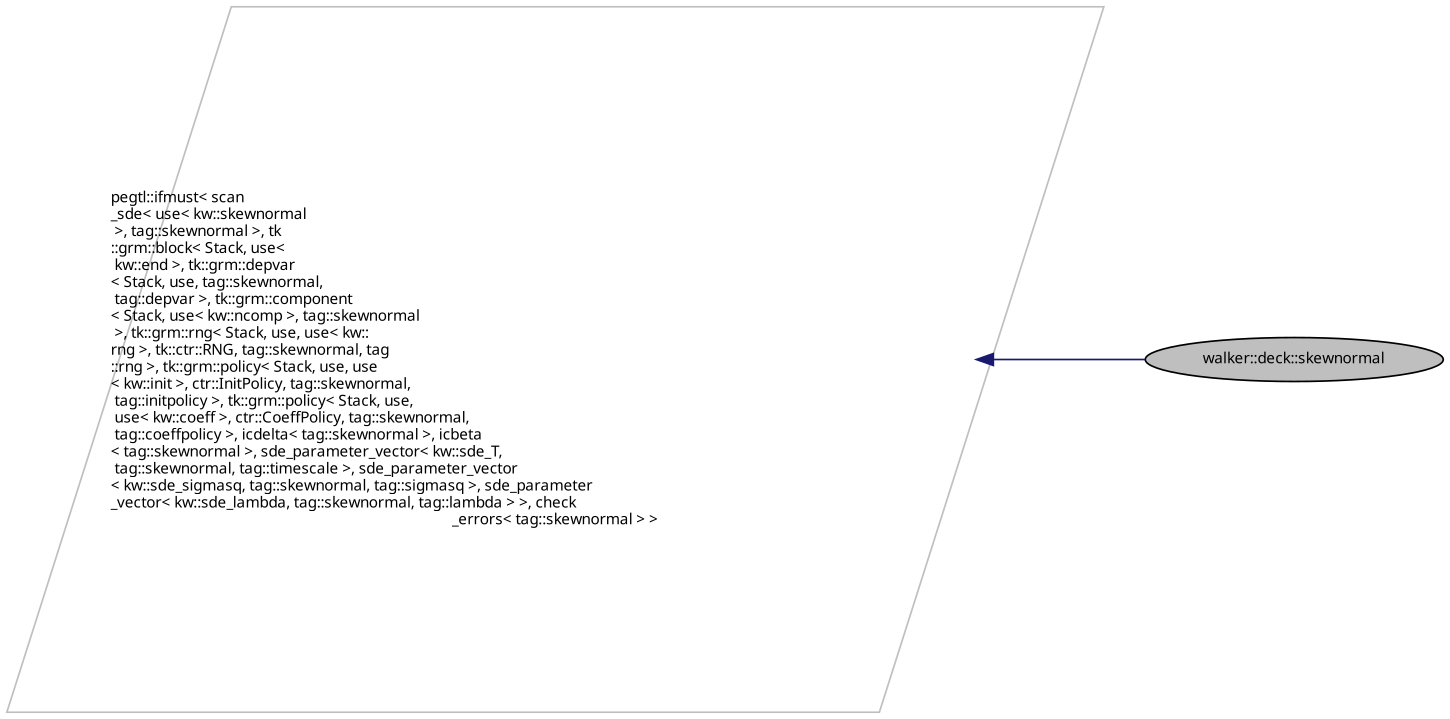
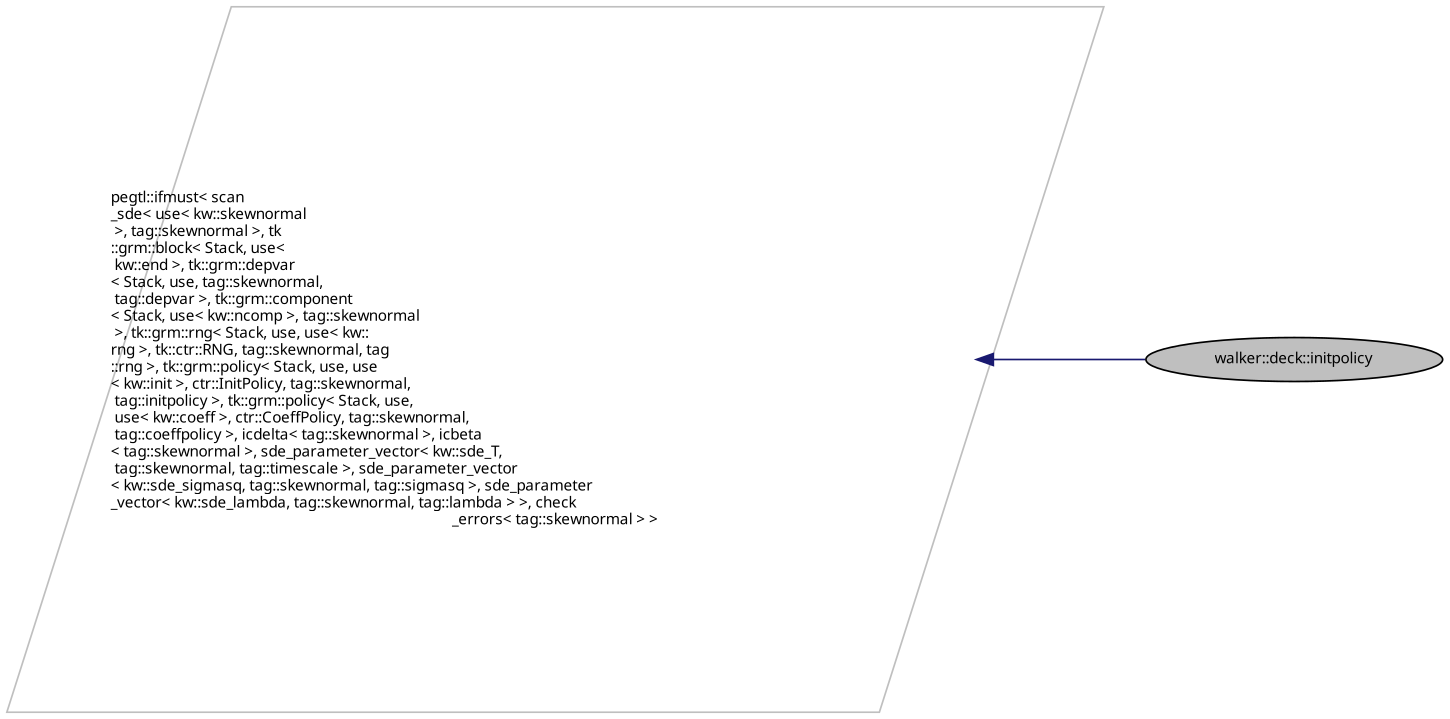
node "walker::deck::skewnormal": label "walker::deck::skewnormal" -> "walker::deck::initpolicy"
